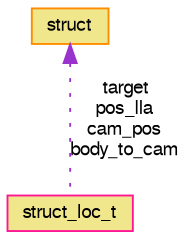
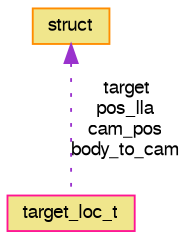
node "struct_loc_t": label "struct_loc_t" -> "target_loc_t"
